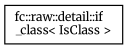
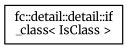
node "fc::raw::detail::if _class< IsClass >": label "fc::raw::detail::if _class< IsClass >" -> "fc::detail::detail::if _class< IsClass >"
